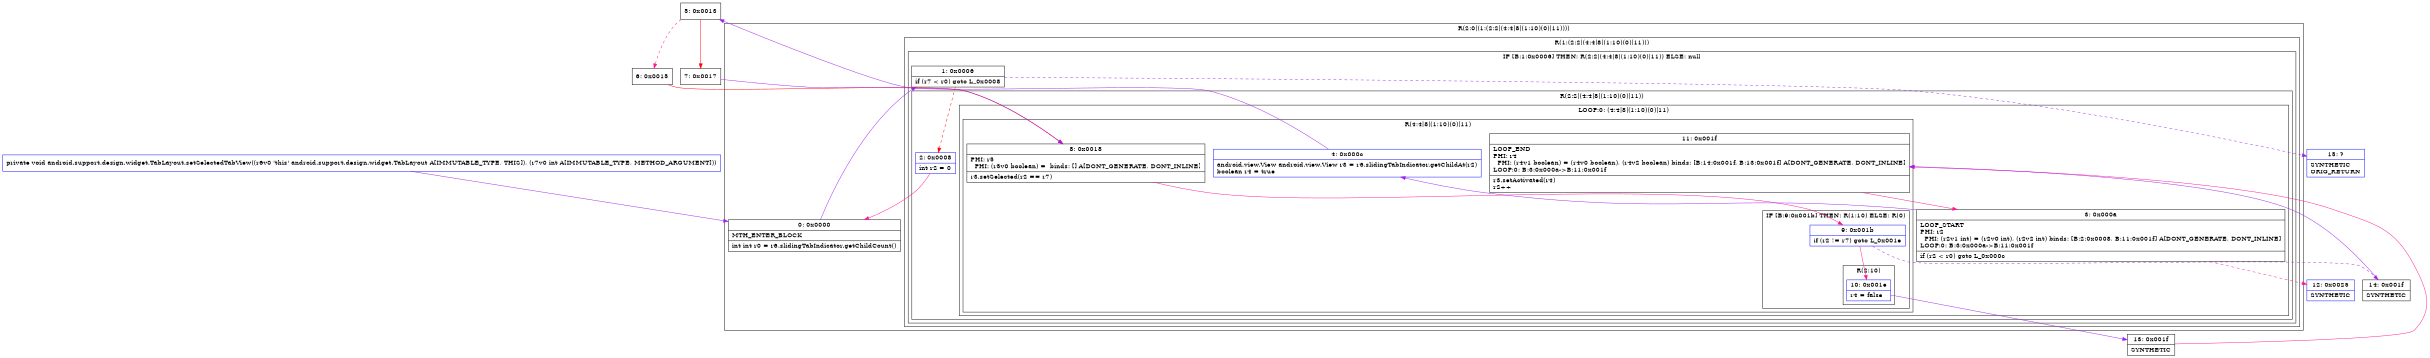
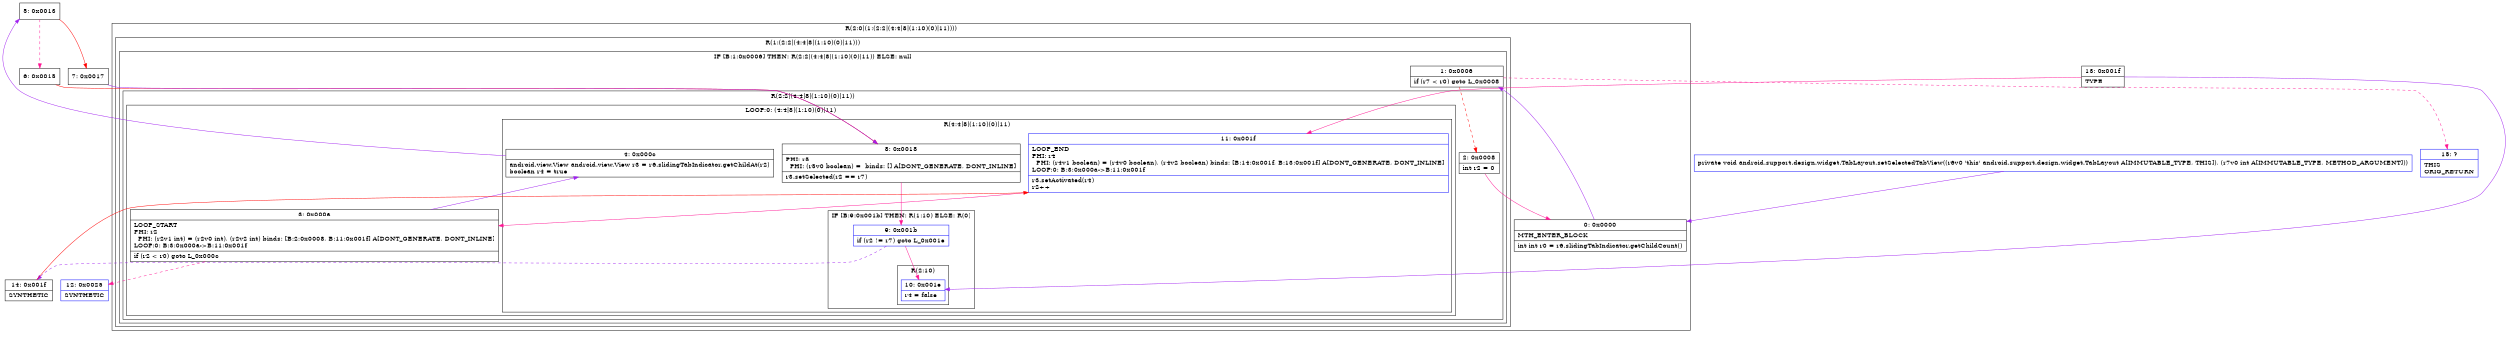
edge "1: 0x0006" -> "15: ?": color purple -> deeppink
node "2: 0x0008": color blue -> black
node "4: 0x000c": color blue -> black
node "11: 0x001f": color black -> blue
node "15: ?": text "SYNTHETIC" -> "THIS"
edge "14: 0x001f" -> "11: 0x001f": color purple -> red
edge "10: 0x001e" -> "13: 0x001f": reversed
node "13: 0x001f": text "SYNTHETIC" -> "TYPE"
